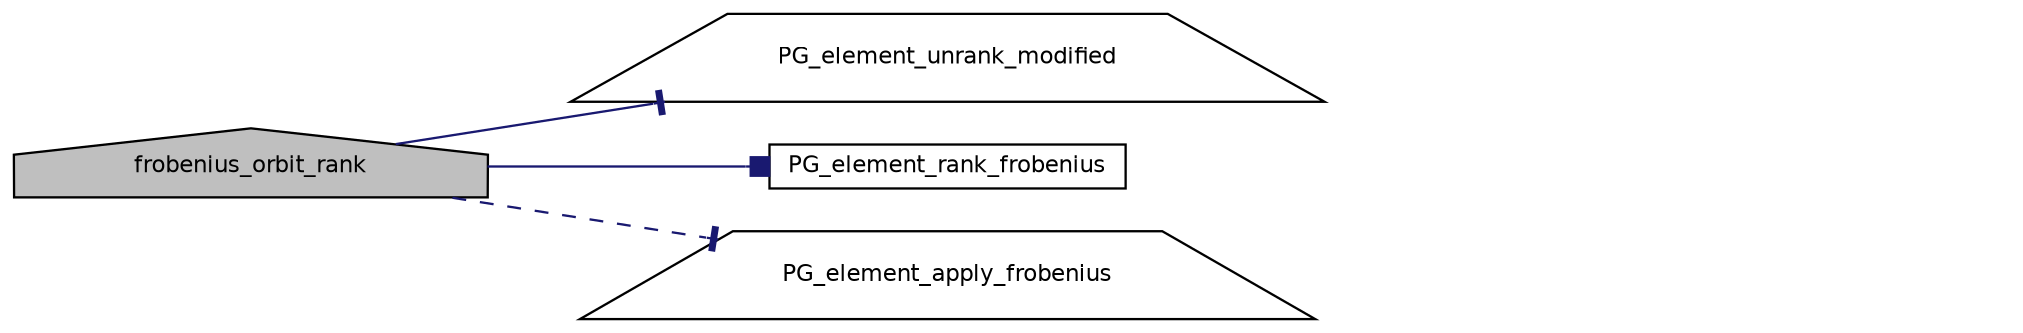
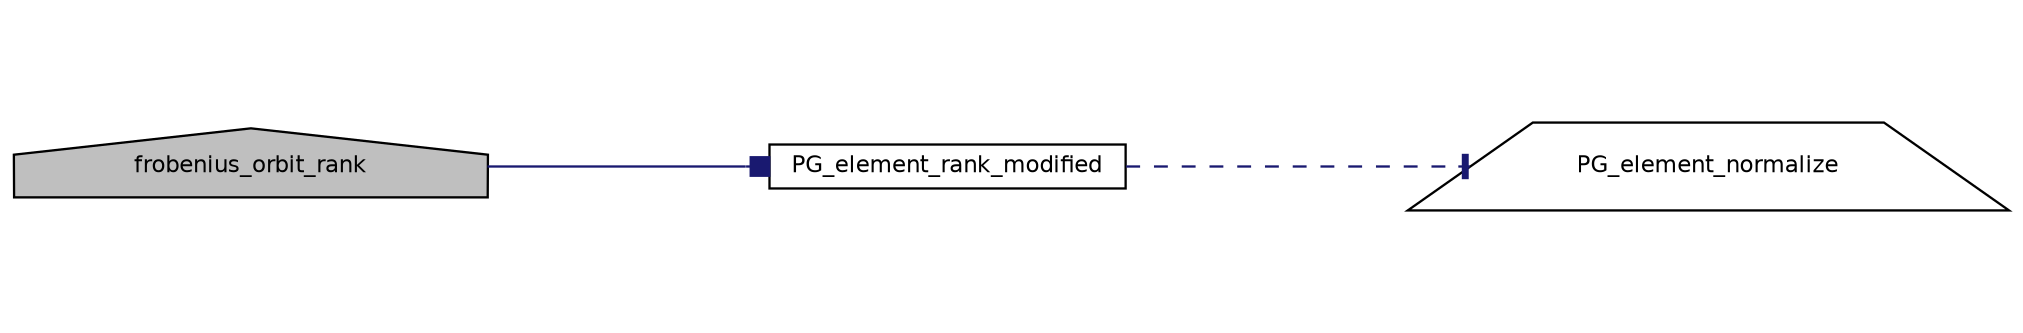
node "PG_element_unrank_modified": removed
node "PG_element_rank_frobenius": label "PG_element_rank_frobenius" -> "PG_element_rank_modified"
node "PG_element_normalize": added
node "PG_element_apply_frobenius": removed
